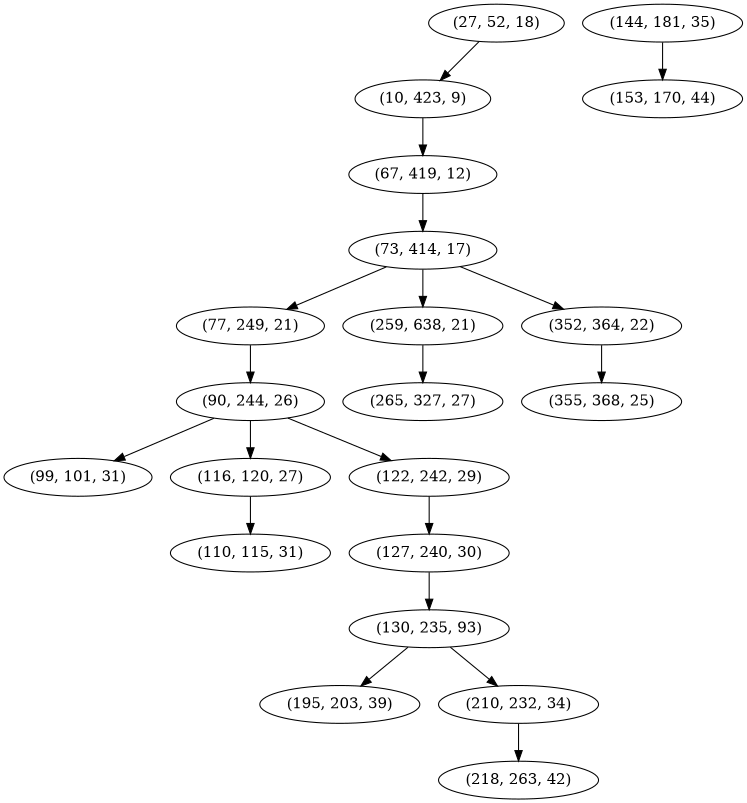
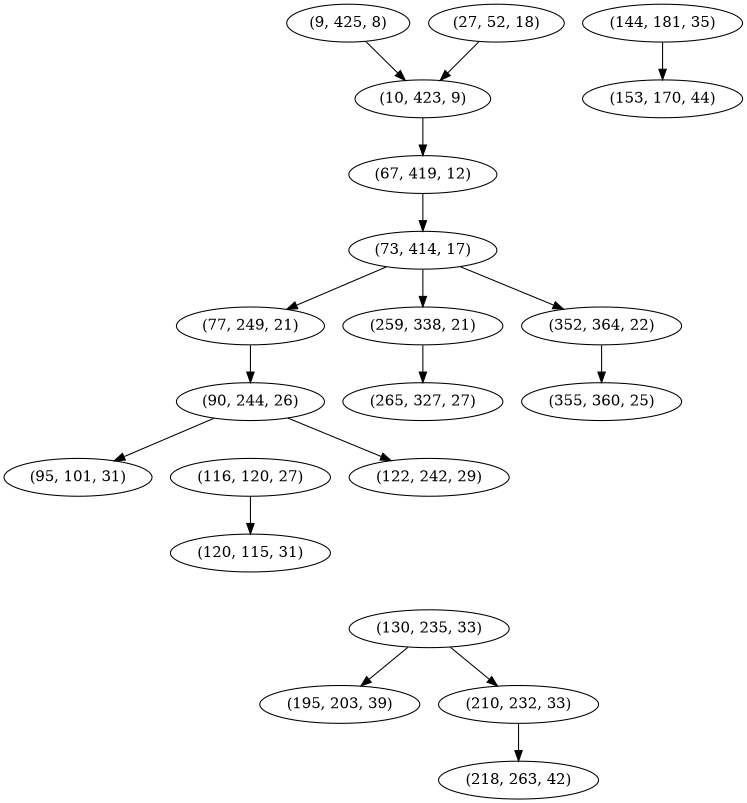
node "(9, 425, 8)": added
node "(259, 638, 21)": label "(259, 638, 21)" -> "(259, 338, 21)"
node "(355, 368, 25)": label "(355, 368, 25)" -> "(355, 360, 25)"
edge "(90, 244, 26)" -> "(116, 120, 27)": removed
node "(99, 101, 31)": label "(99, 101, 31)" -> "(95, 101, 31)"
node "(110, 115, 31)": label "(110, 115, 31)" -> "(120, 115, 31)"
node "(127, 240, 30)": removed
node "(130, 235, 93)": label "(130, 235, 93)" -> "(130, 235, 33)"
node "(210, 232, 34)": label "(210, 232, 34)" -> "(210, 232, 33)"
